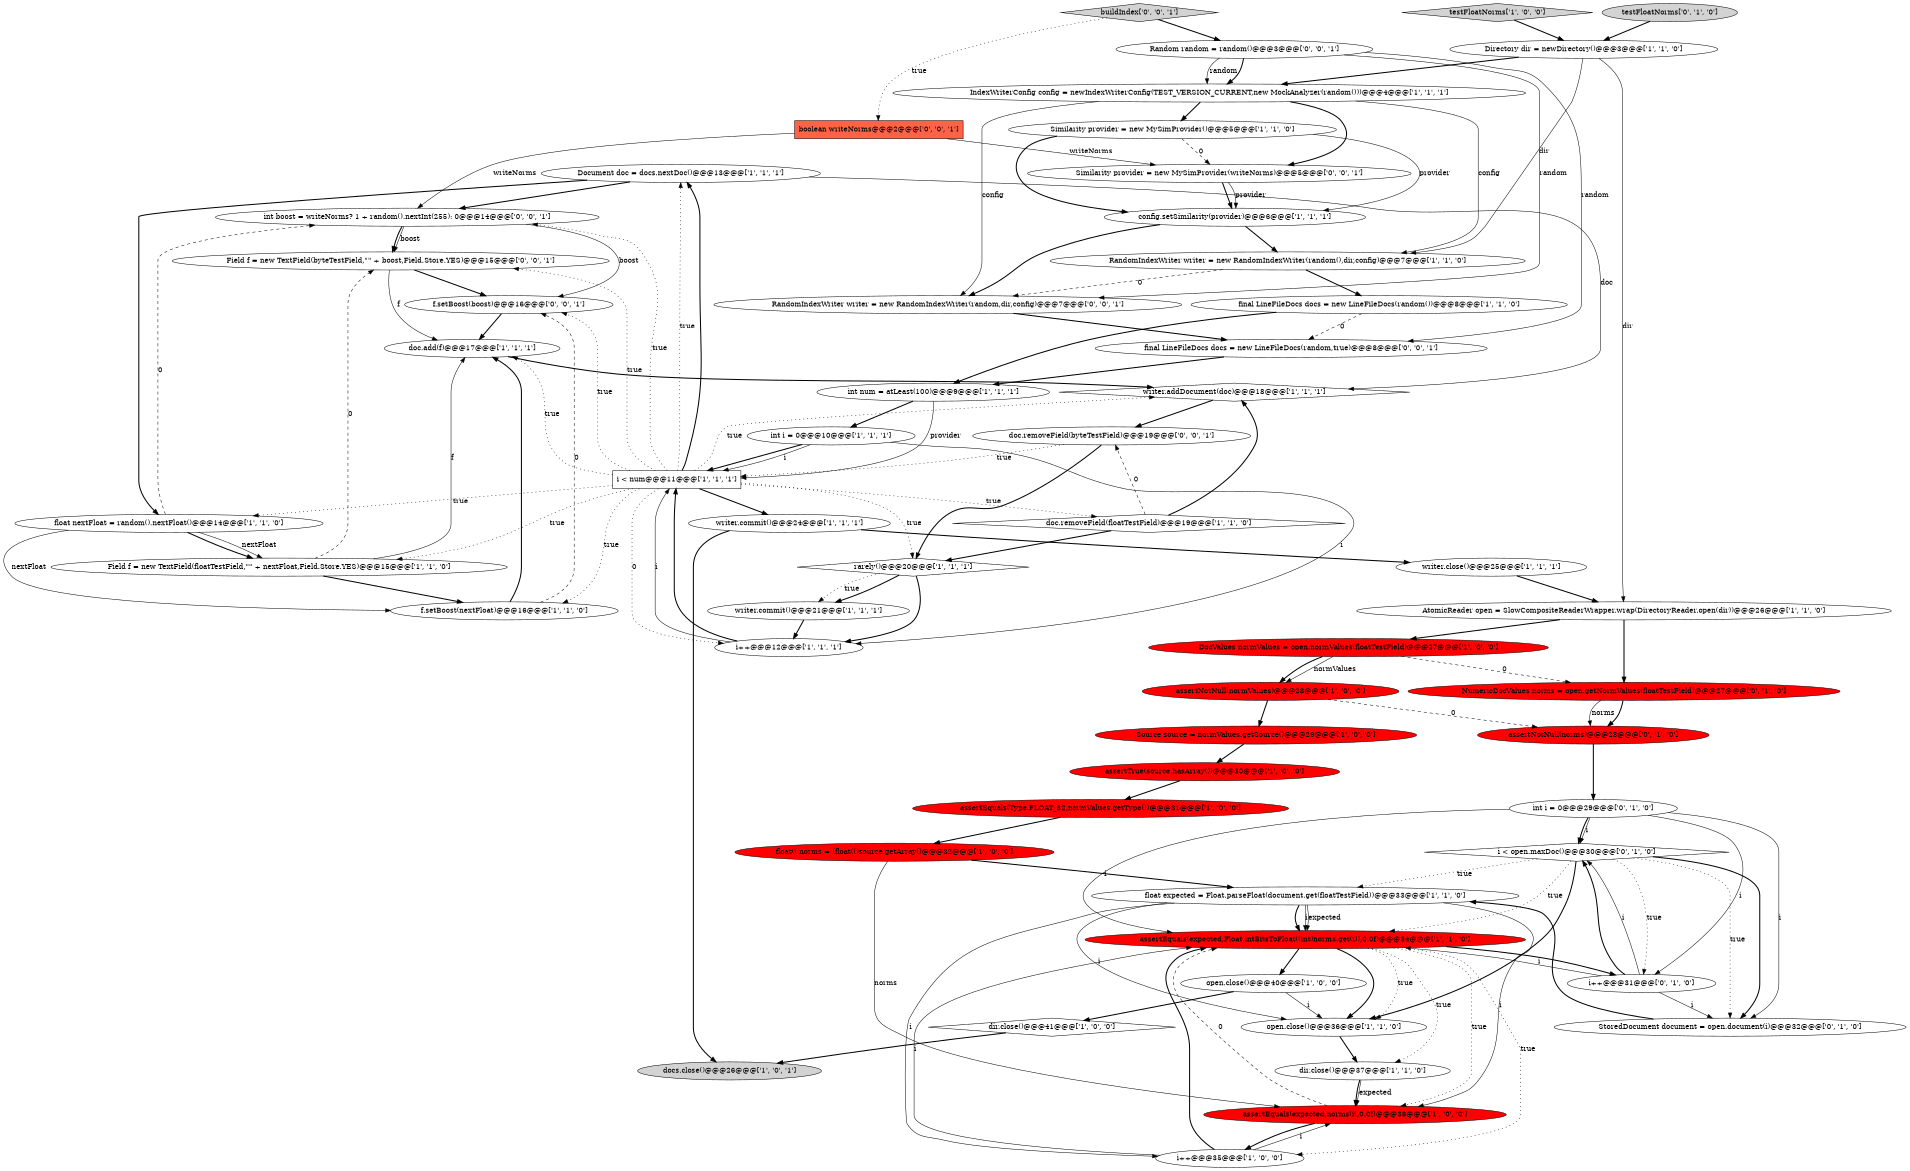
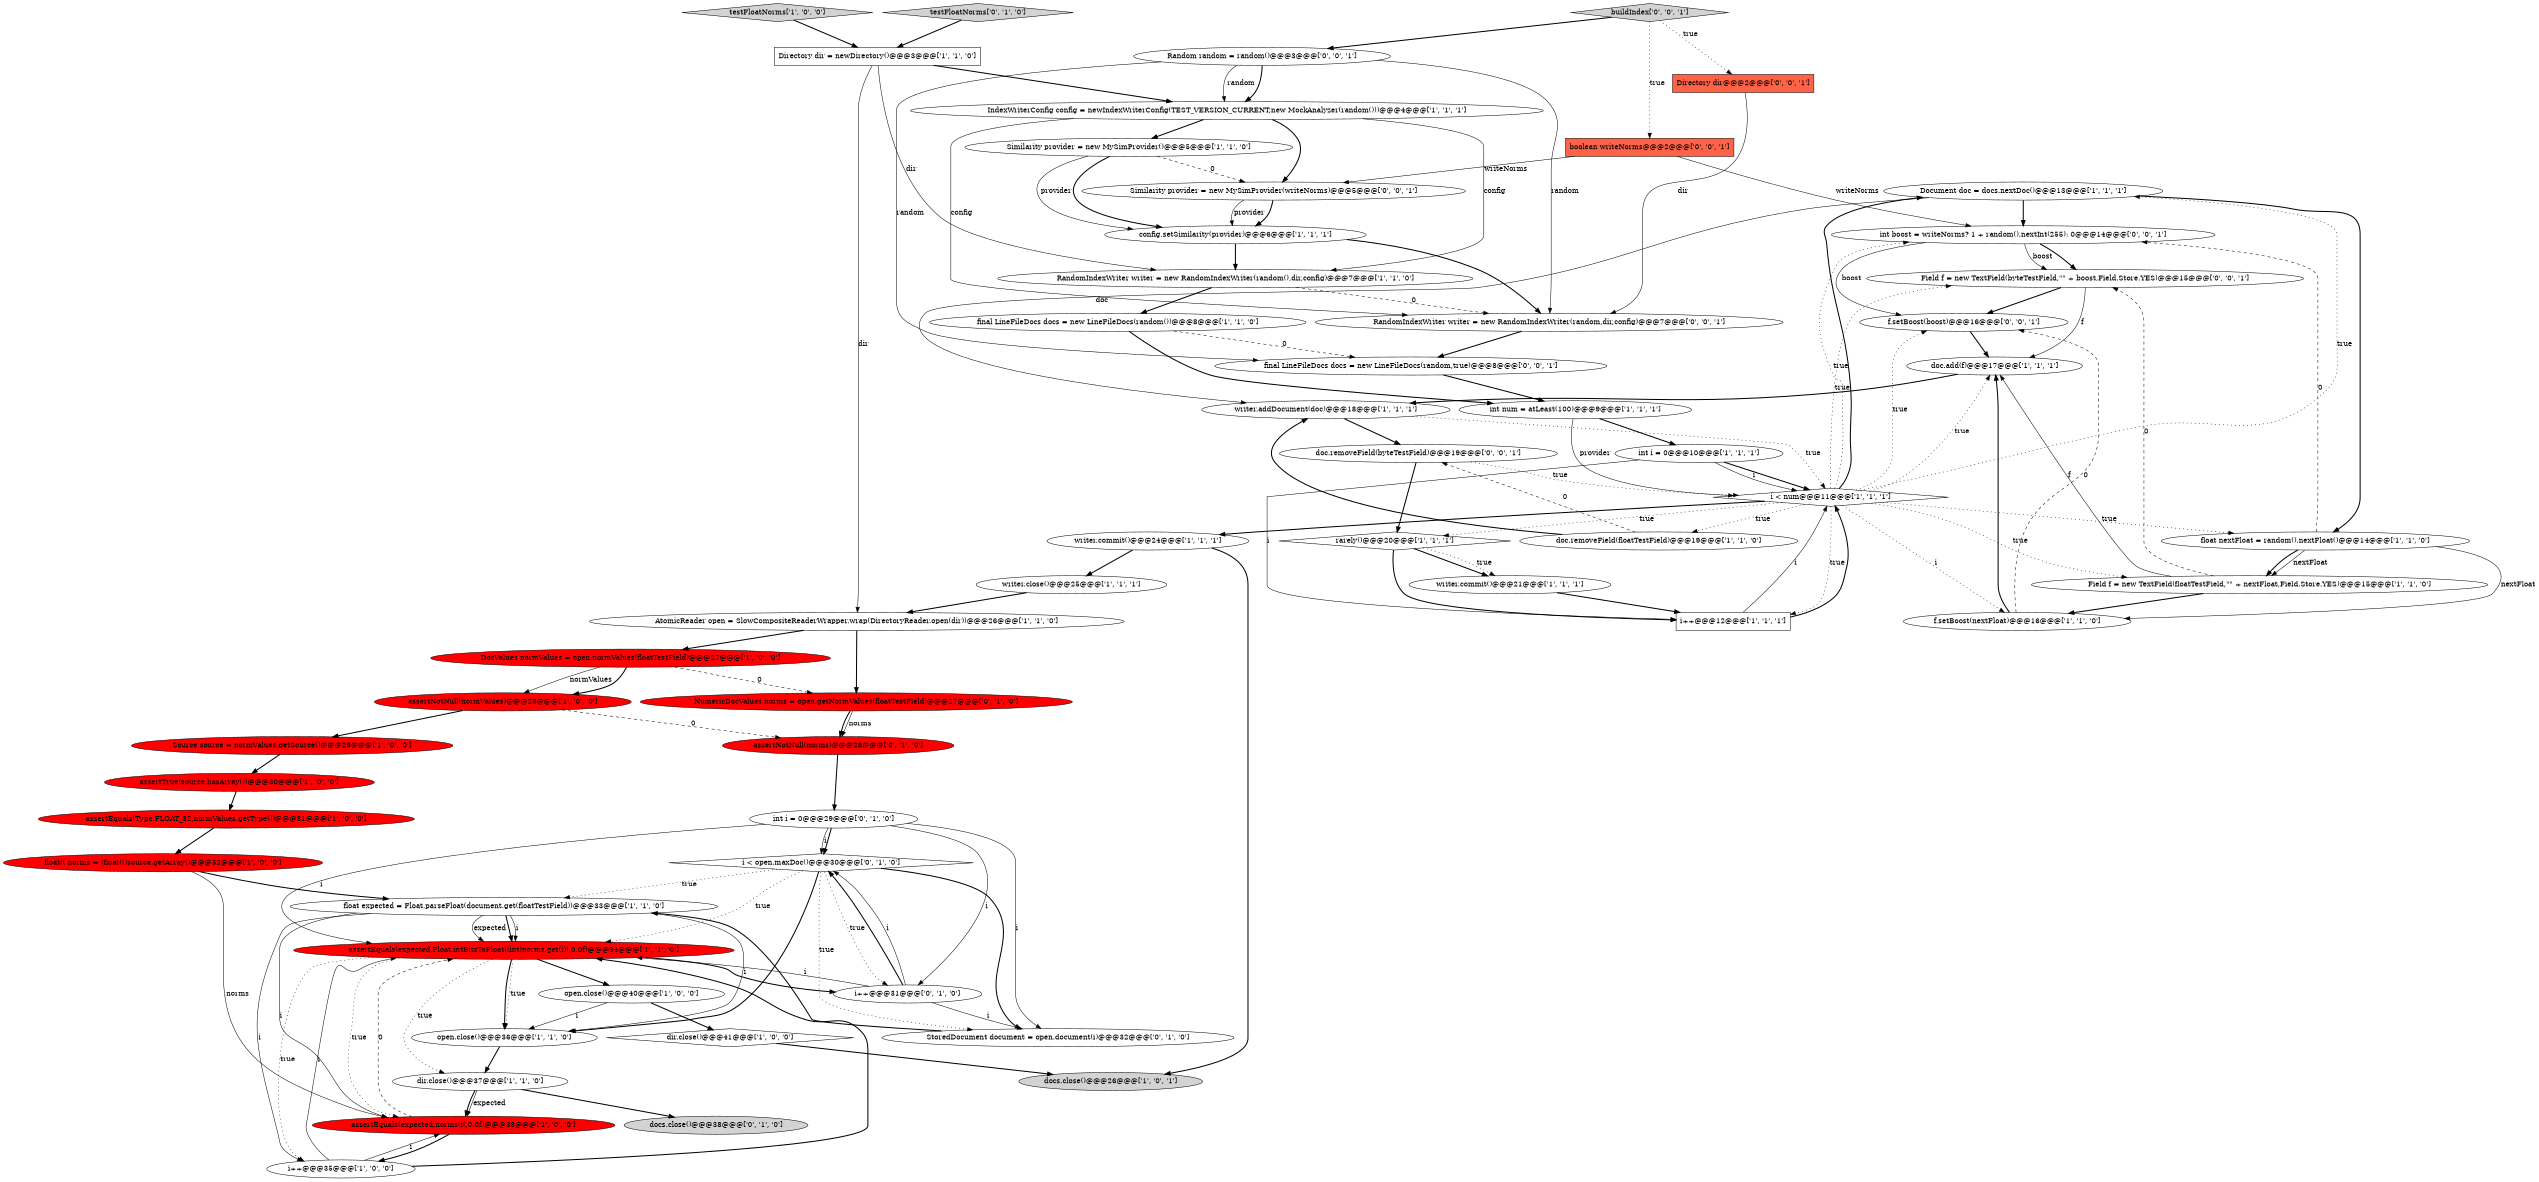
node "testFloatNorms['0', '1', '0']": shape ellipse -> diamond
node "Directory dir = newDirectory()@@@3@@@['1', '1', '0']": shape ellipse -> box
node "Directory dir@@@2@@@['0', '0', '1']": added
node "writer.addDocument(doc)@@@18@@@['1', '1', '1']": shape diamond -> ellipse
edge "i < num@@@11@@@['1', '1', '1']" -> "writer.addDocument(doc)@@@18@@@['1', '1', '1']": reversed
node "i < num@@@11@@@['1', '1', '1']": shape box -> diamond
node "doc.removeField(floatTestField)@@@19@@@['1', '1', '0']": shape diamond -> ellipse
edge "i < num@@@11@@@['1', '1', '1']" -> "f.setBoost(nextFloat)@@@16@@@['1', '1', '0']": label "true" -> "i"
edge "doc.removeField(floatTestField)@@@19@@@['1', '1', '0']" -> "rarely()@@@20@@@['1', '1', '1']": removed
edge "i < num@@@11@@@['1', '1', '1']" -> "i++@@@12@@@['1', '1', '1']": label "0" -> "true"
node "i++@@@12@@@['1', '1', '1']": shape ellipse -> box
node "docs.close()@@@38@@@['0', '1', '0']": added
